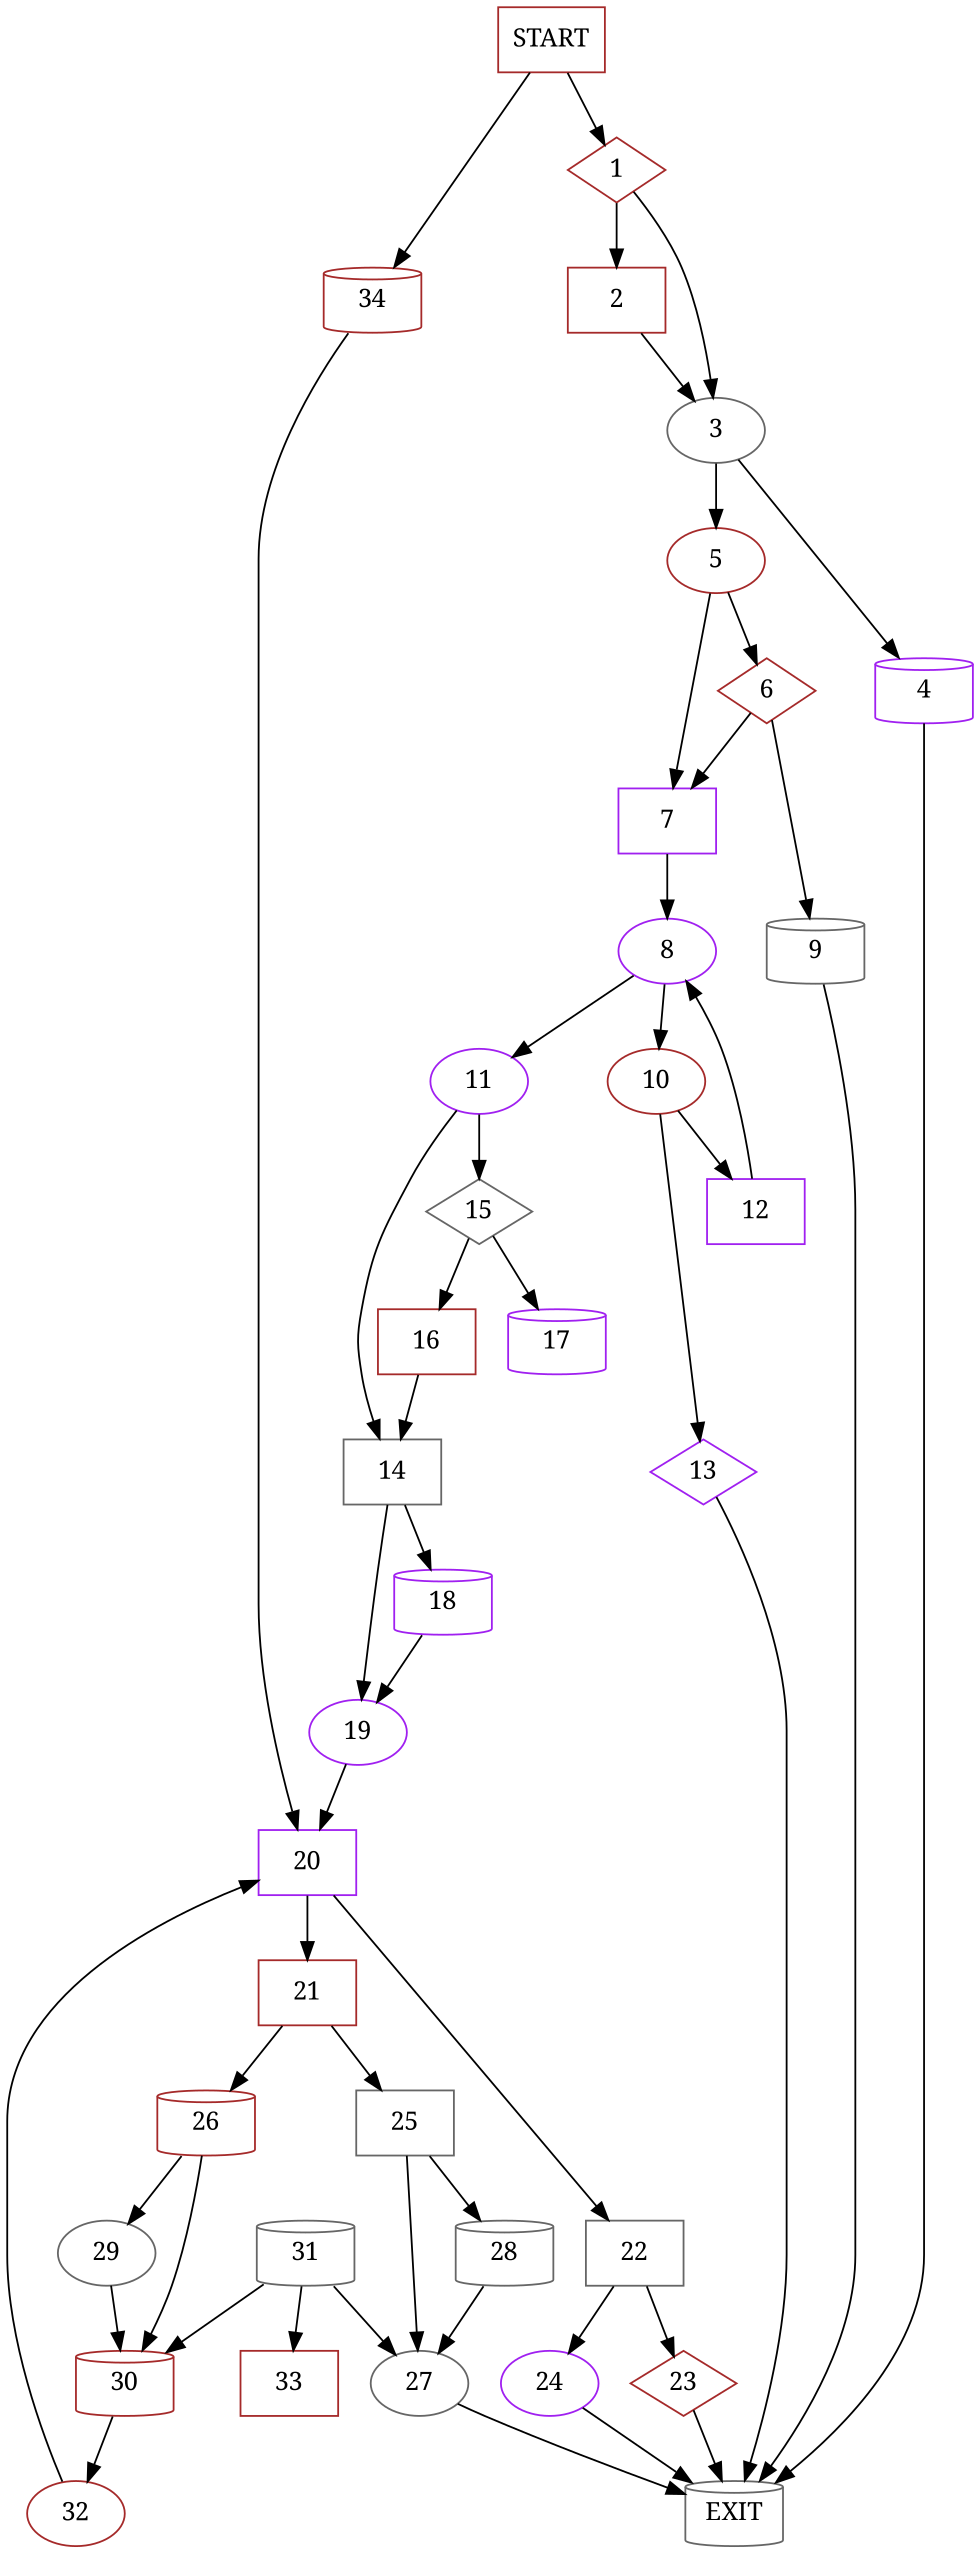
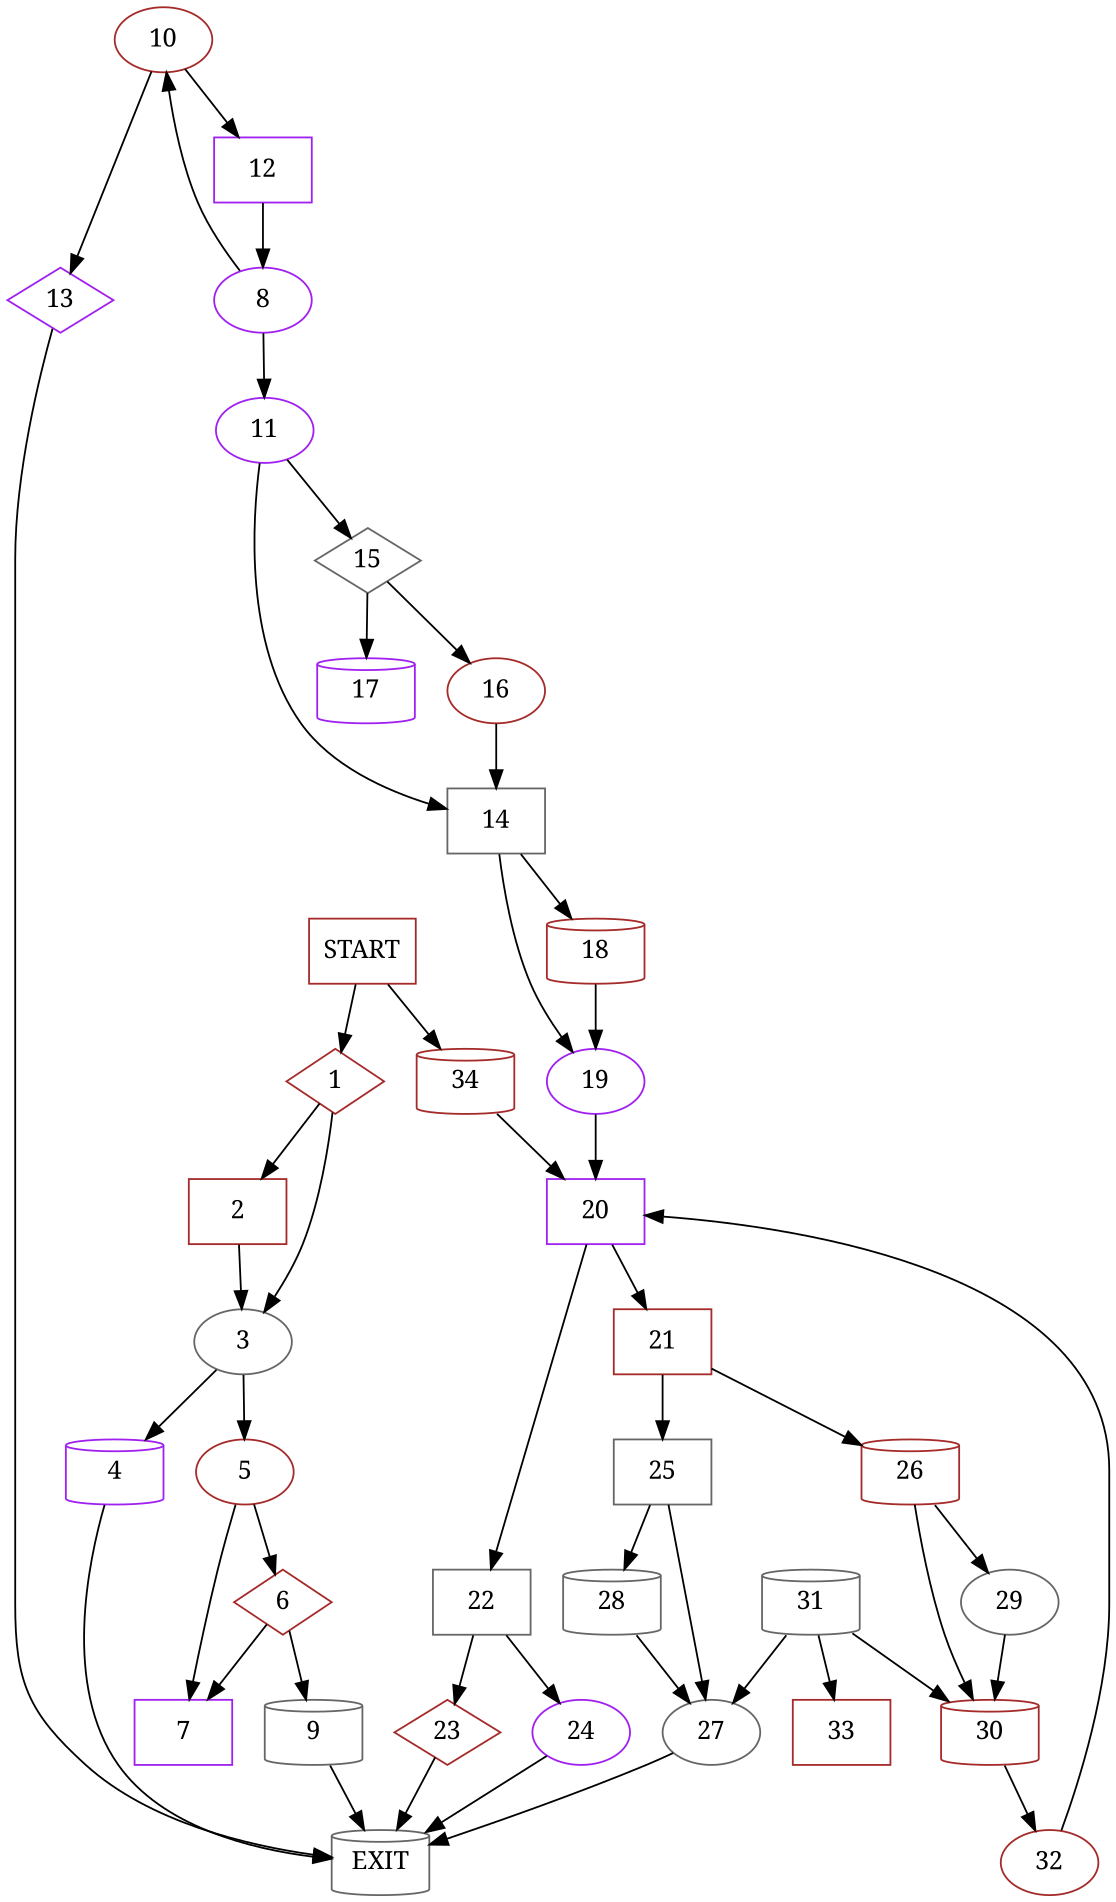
edge "7" -> "8": removed
node "16": shape box -> ellipse
node "18": color purple -> brown
